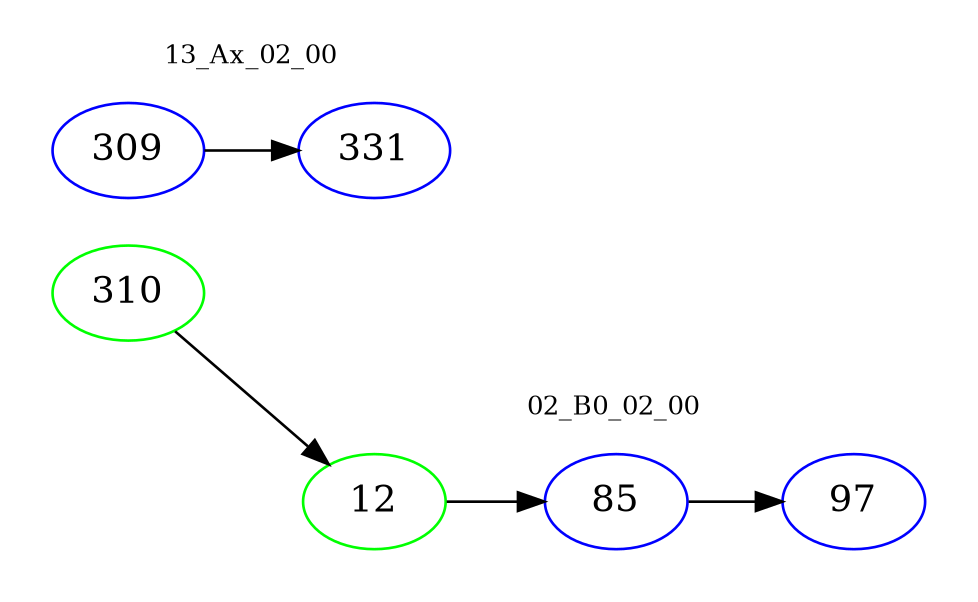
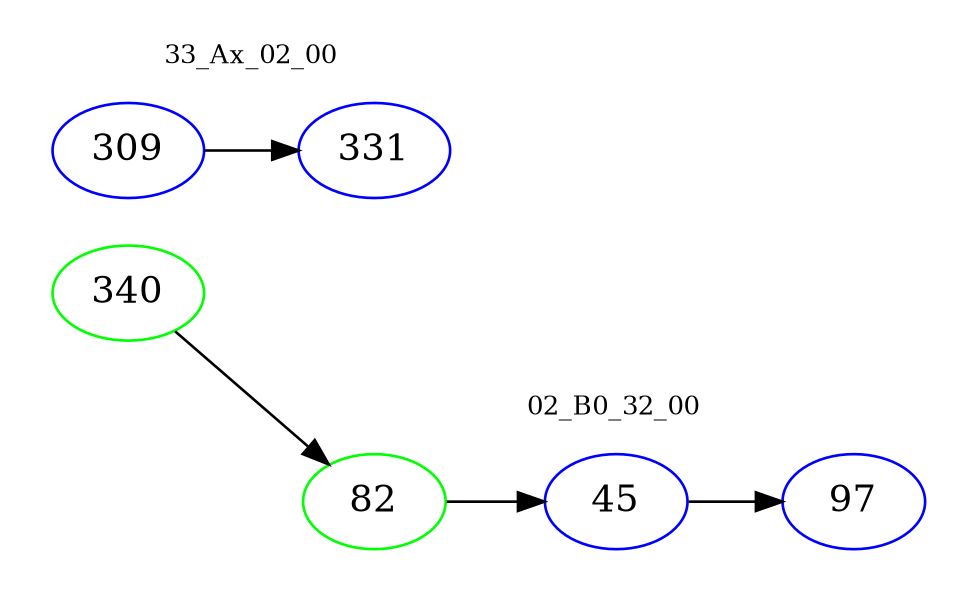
cluster "13_Ax_02_00": label "13_Ax_02_00" -> "33_Ax_02_00"
node "310": label "310" -> "340"
cluster "02_B0_02_00": label "02_B0_02_00" -> "02_B0_32_00"
node "12": label "12" -> "82"
node "85": label "85" -> "45"
